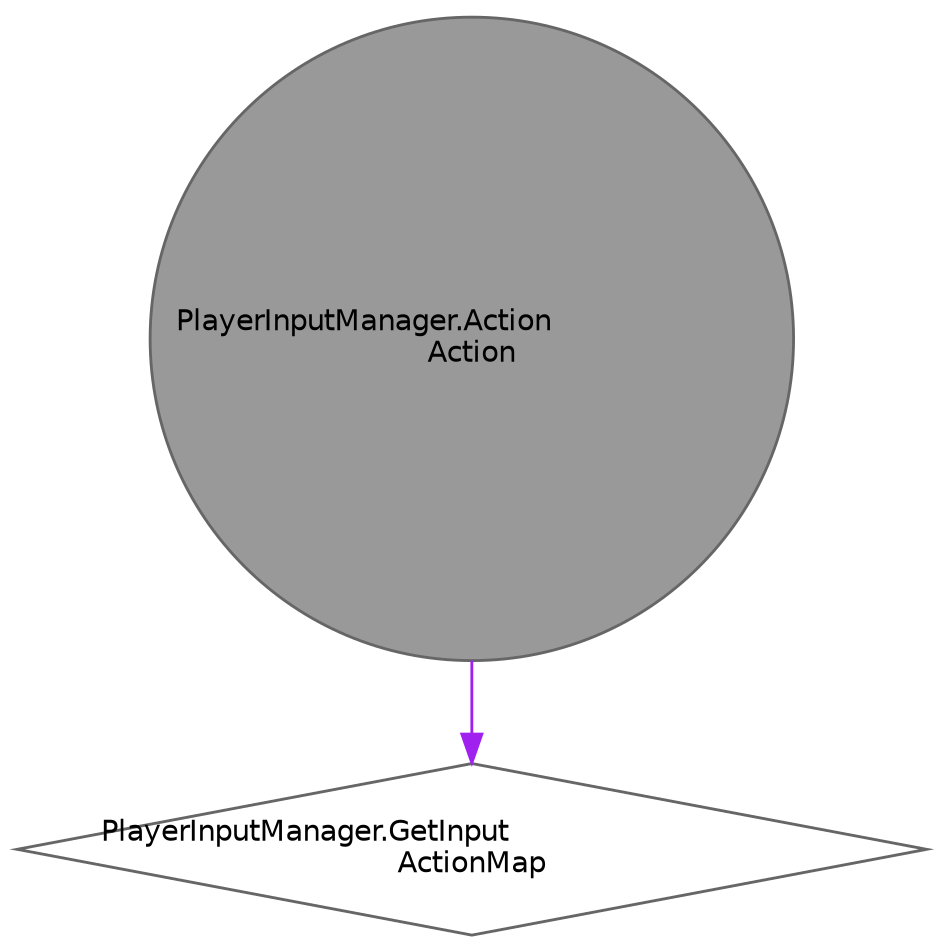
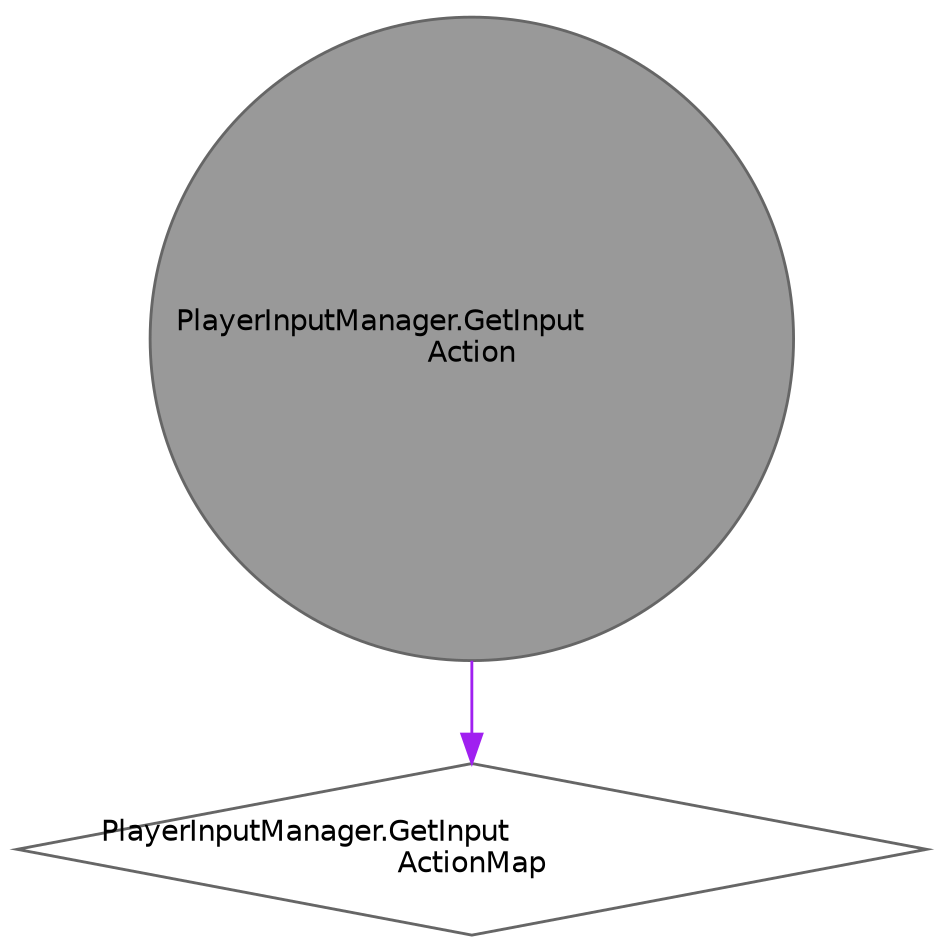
node "PlayerInputManager.Action Action": label "PlayerInputManager.Action Action" -> "PlayerInputManager.GetInput Action"
